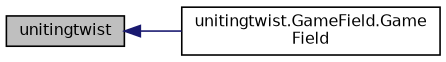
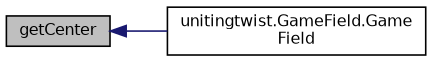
node "unitingtwist": label "unitingtwist" -> "getCenter"
